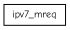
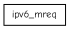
node "ipv7_mreq": label "ipv7_mreq" -> "ipv6_mreq"
